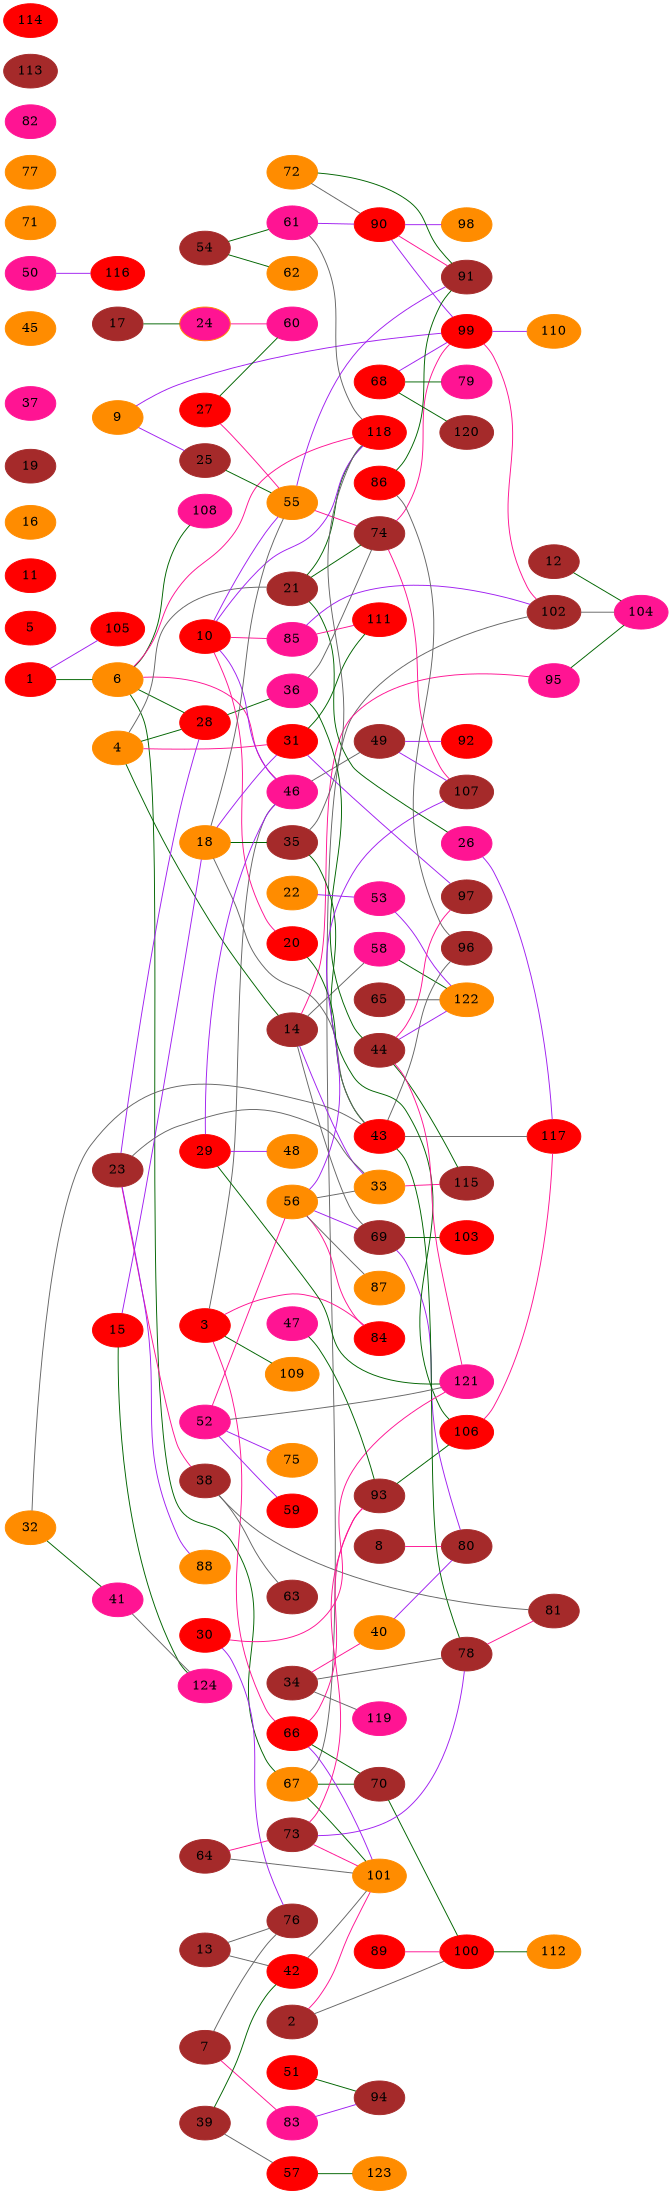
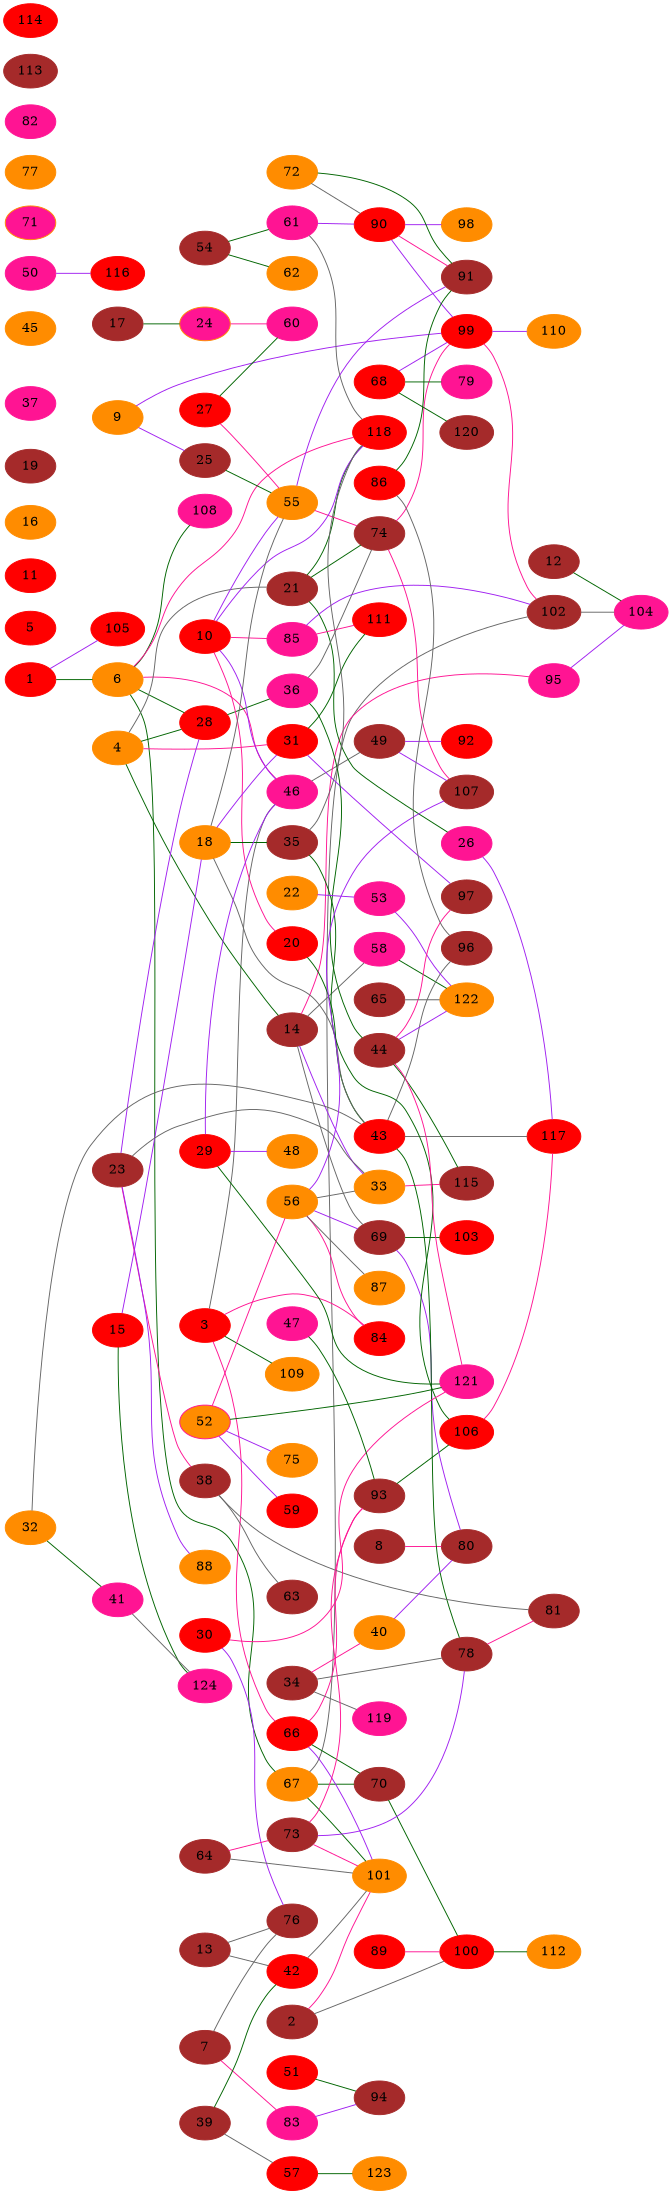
node "71": fillcolor darkorange -> deeppink
edge "104" -- "95": color darkgreen -> purple
edge "121" -- "52": color gray40 -> darkgreen
node "52": fillcolor deeppink -> darkorange
